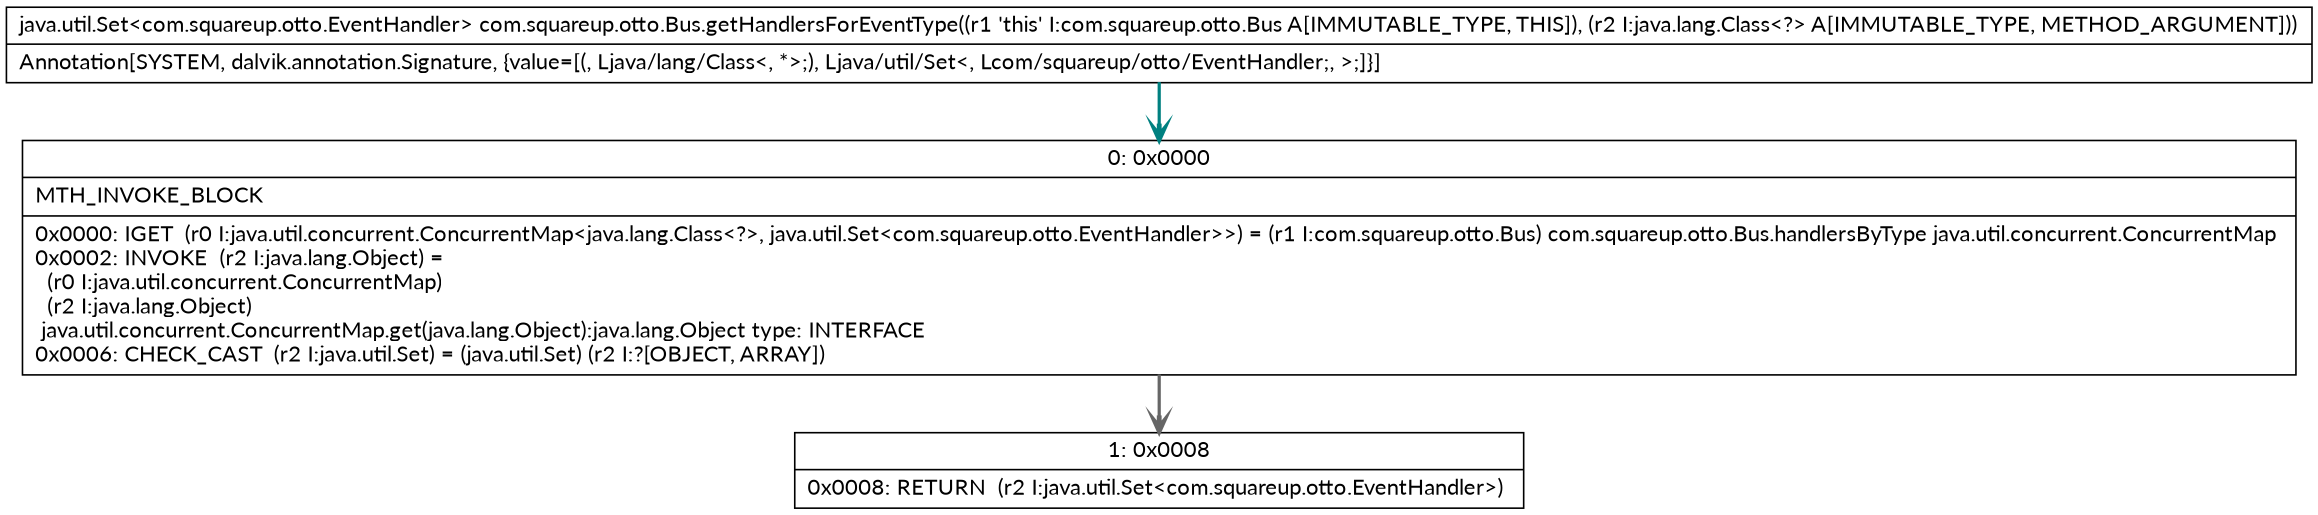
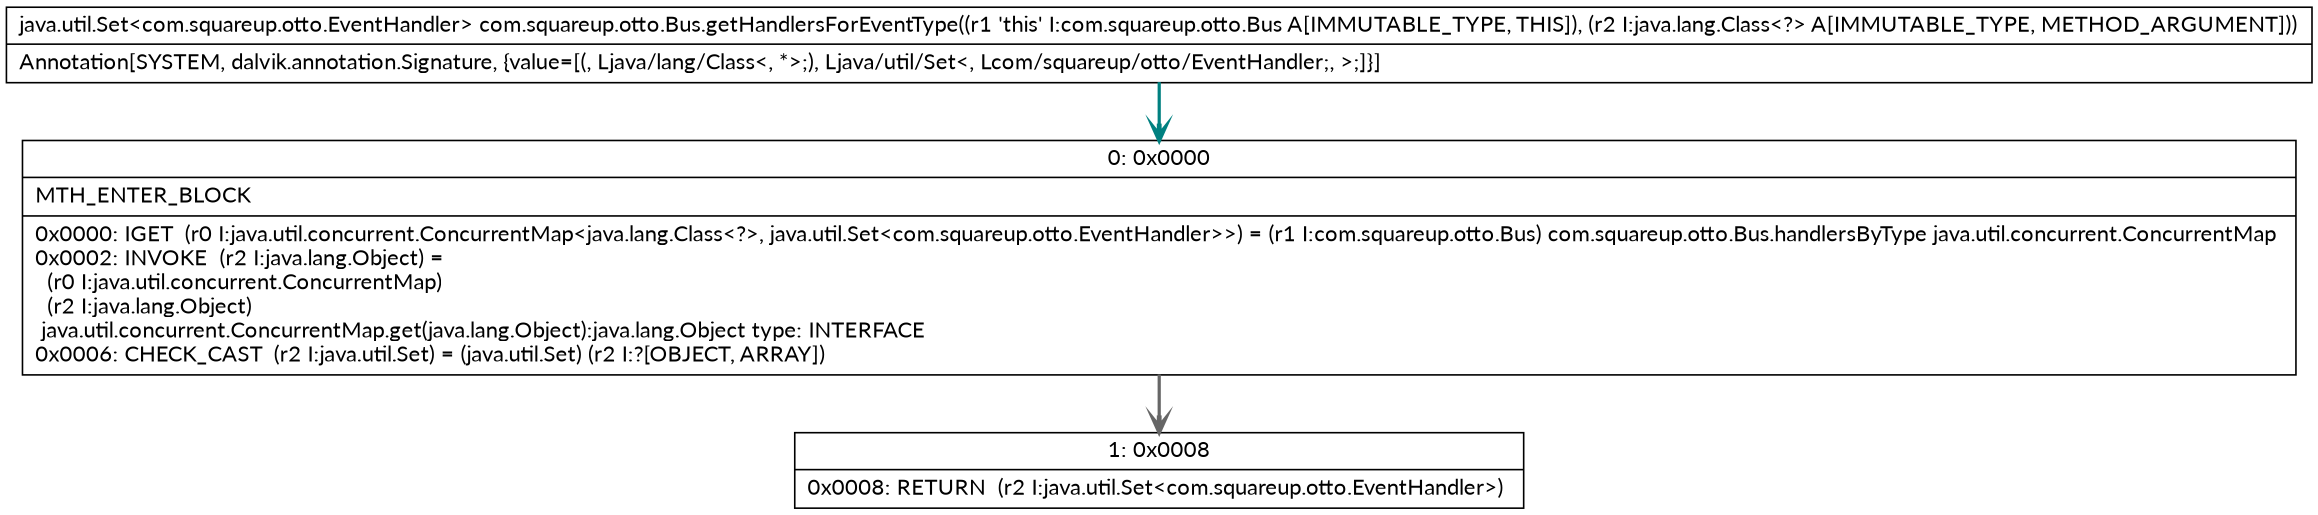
node "0: 0x0000": text "MTH_INVOKE_BLOCK" -> "MTH_ENTER_BLOCK"
